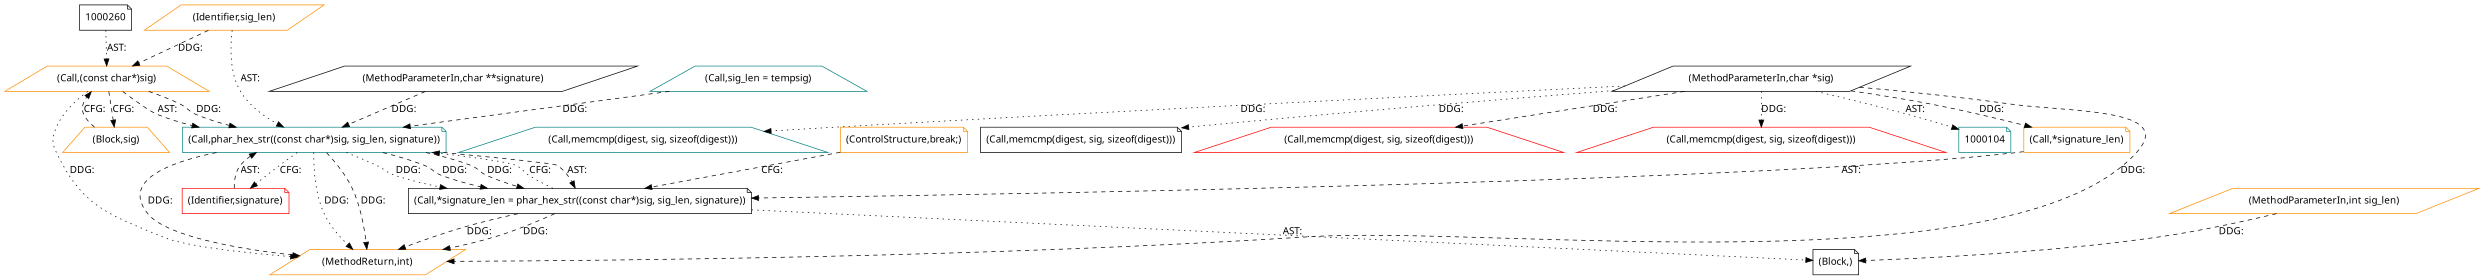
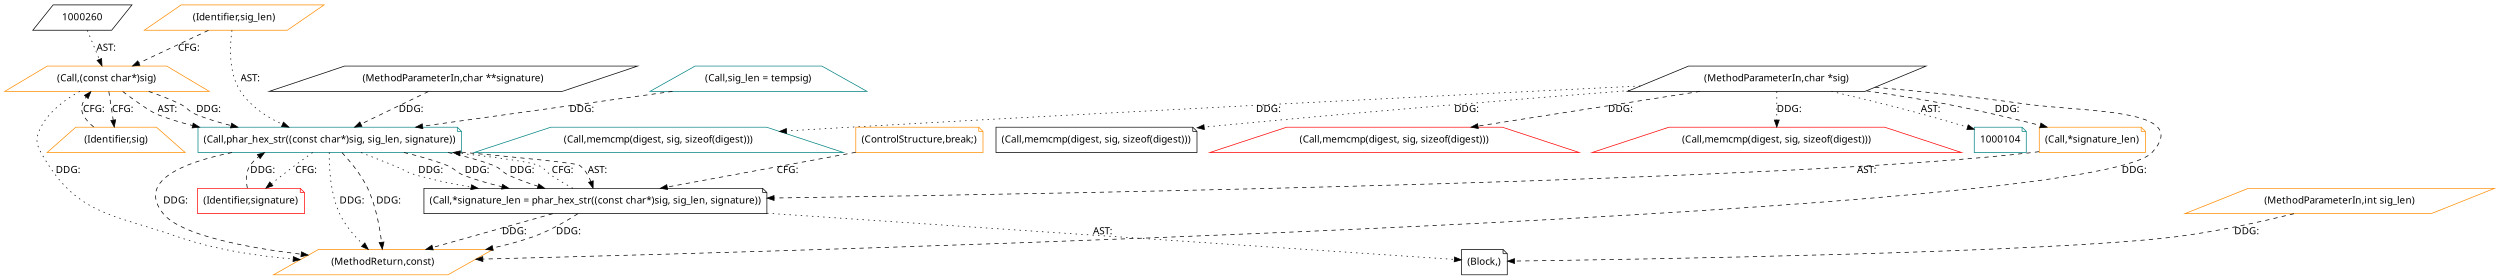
node "1000260": shape note -> parallelogram
edge "(Identifier,sig_len)" -> "(Call,(const char*)sig)": label "DDG: " -> "CFG: "
node "(Block,sig)": label "(Block,sig)" -> "(Identifier,sig)"
edge "(Identifier,signature)" -> "(Call,phar_hex_str((const char*)sig, sig_len, signature))": label "AST: " -> "DDG: "
node "(MethodReturn,int)": label "(MethodReturn,int)" -> "(MethodReturn,const)"
